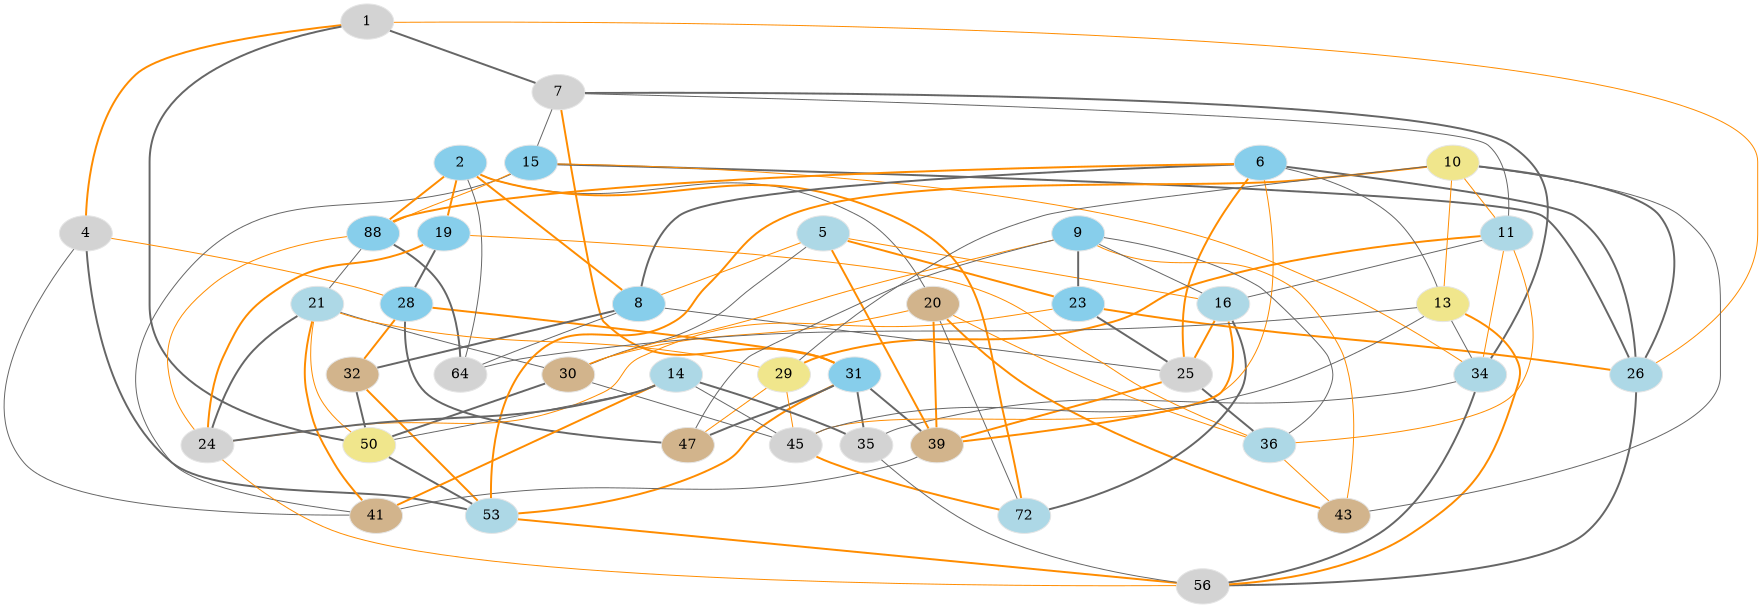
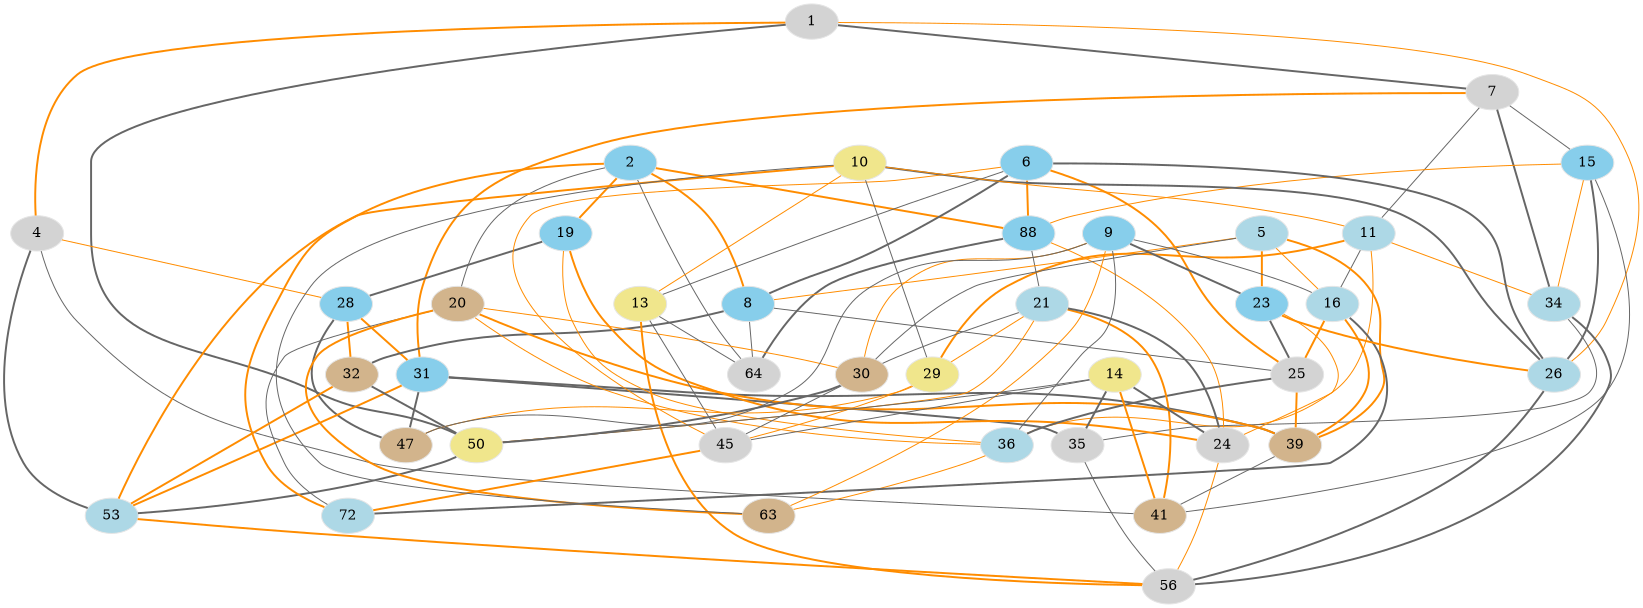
edge "13" -- "34": removed
node "14": fillcolor lightblue -> khaki
node "43": label "43" -> "63"
